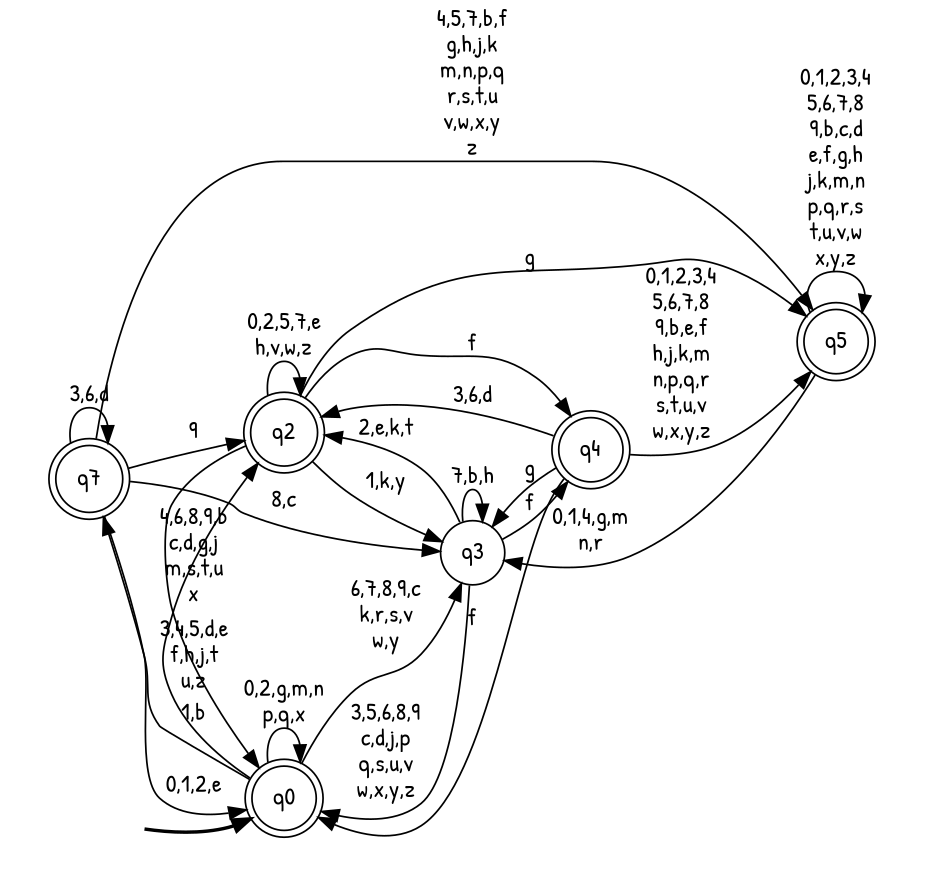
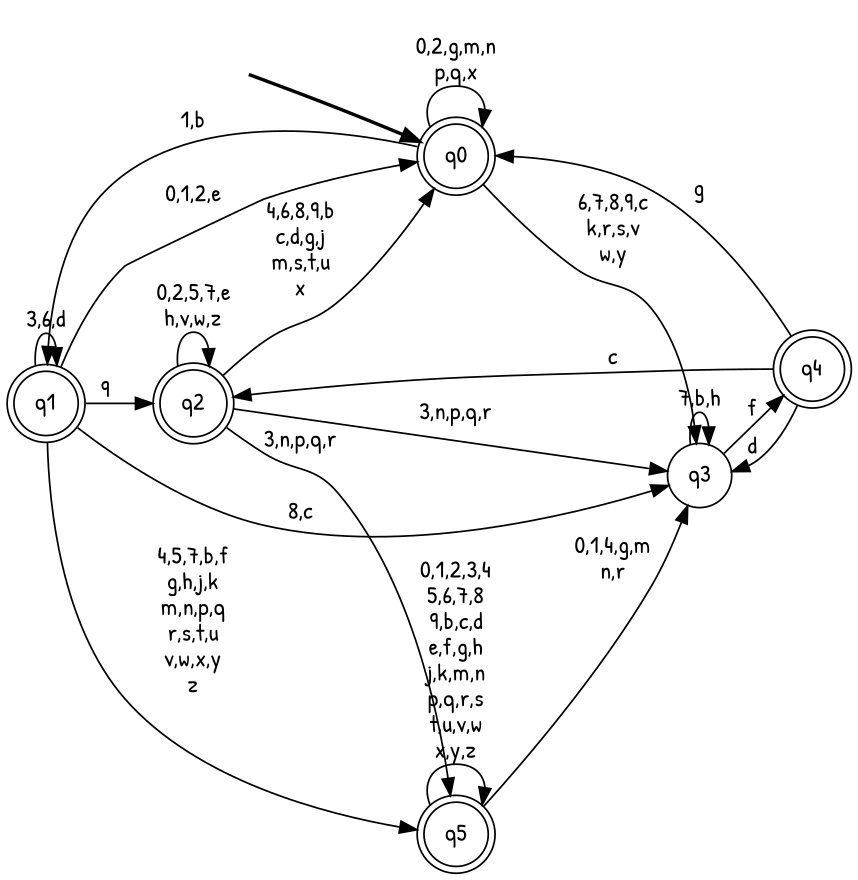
edge "q2" -> "q5": label "g" -> "3,n,p,q,r"
edge "q2" -> "q4": removed, label "f"
edge "q4" -> "q2": label "3,6,d" -> "c"
edge "q4" -> "q5": removed, label "0,1,2,3,4 5,6,7,8 9,b,e,f h,j,k,m n,p,q,r s,t,u,v w,x,y,z"
edge "q3" -> "q2": removed, label "2,e,k,t"
edge "q4" -> "q3": label "g" -> "d"
node "q7": label "q7" -> "q1"
edge "q2" -> "q3": label "1,k,y" -> "3,n,p,q,r"
edge "q4" -> "q0": label "f" -> "g"
edge "q0" -> "q2": removed, label "3,4,5,d,e f,h,j,t u,z"
edge "q3" -> "q0": removed, label "3,5,6,8,9 c,d,j,p q,s,u,v w,x,y,z"
